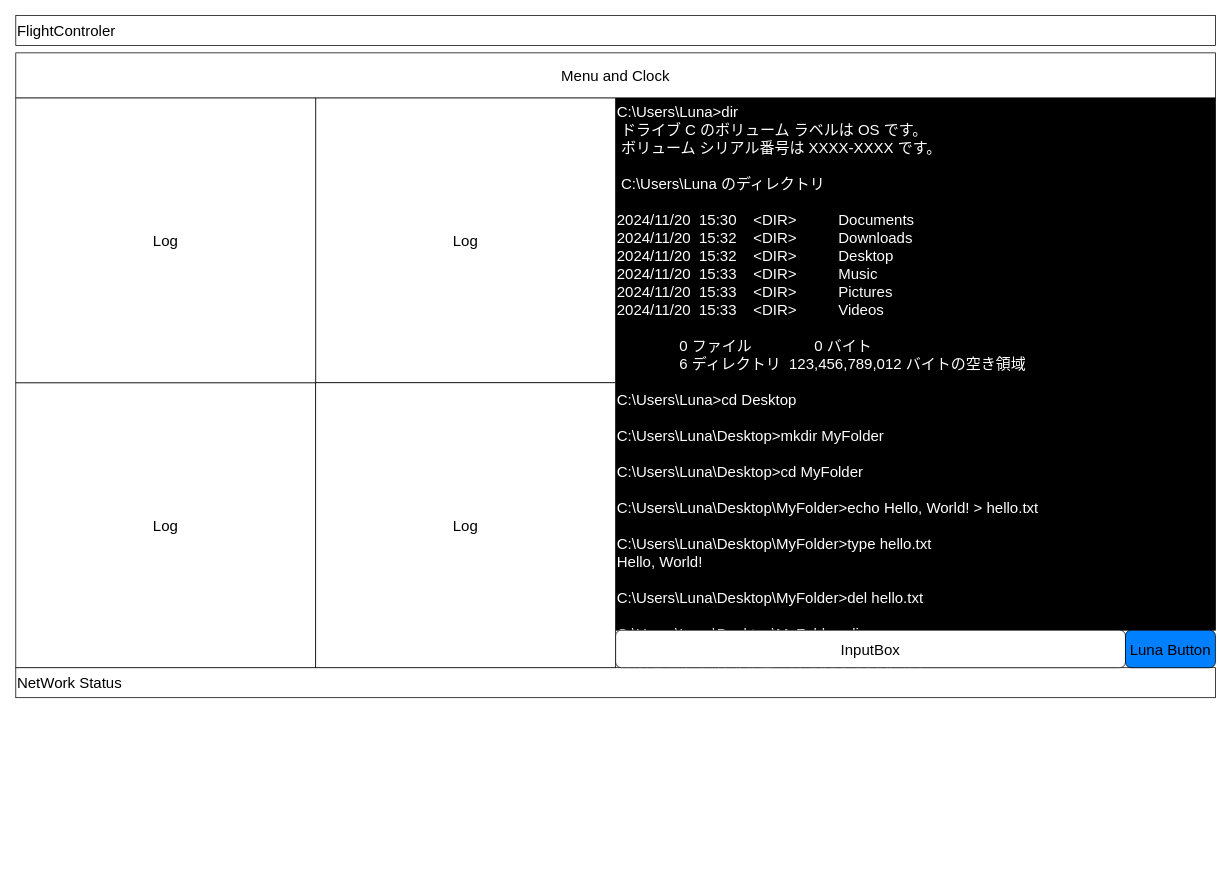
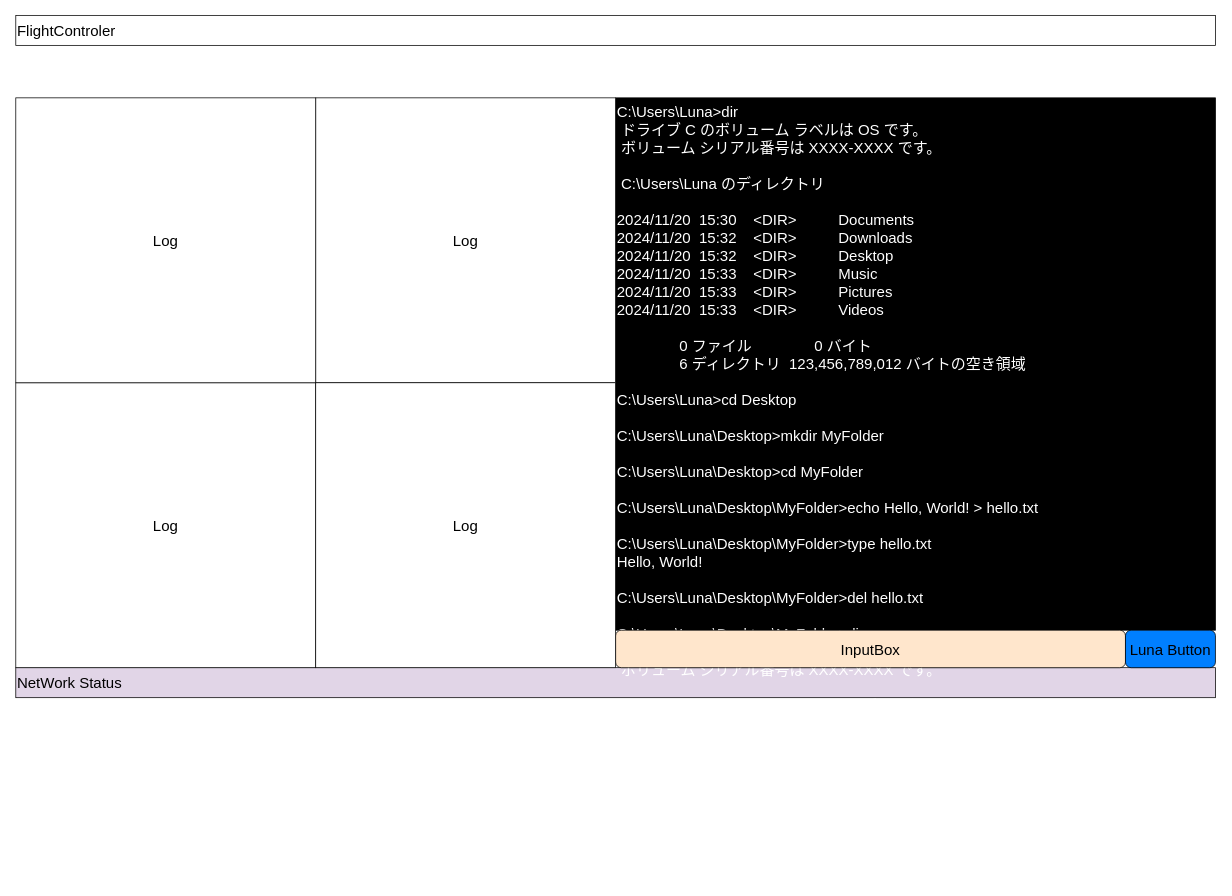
node "Menu and Clock": removed
node "InputBox": fillcolor #ffffff -> #ffe6cc
node "NetWork Status": fillcolor #ffffff -> #e1d5e7
